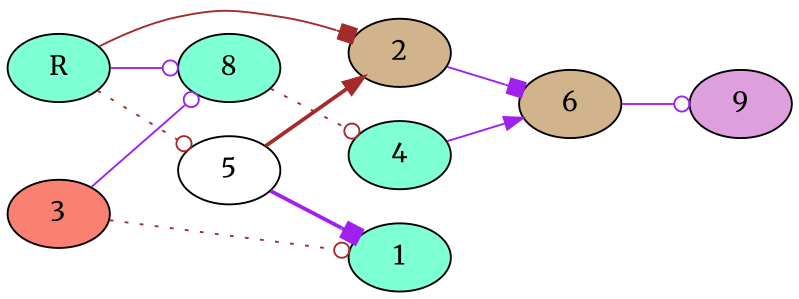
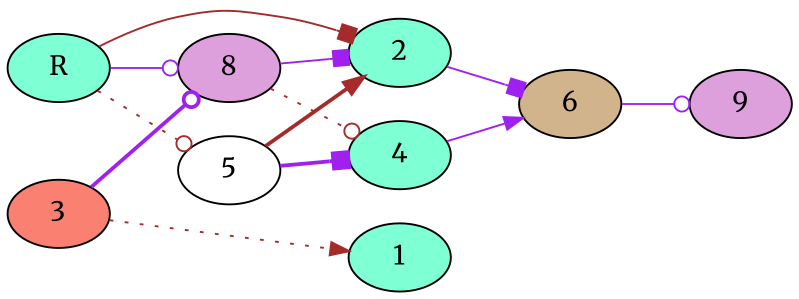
node "2": fillcolor tan -> aquamarine
edge "8" -> "2": added
node "8": fillcolor aquamarine -> plum
edge "3" -> "8": style solid -> bold
edge "5" -> "1": now "5" -> "4"
edge "3" -> "1": arrowhead odot -> normal
